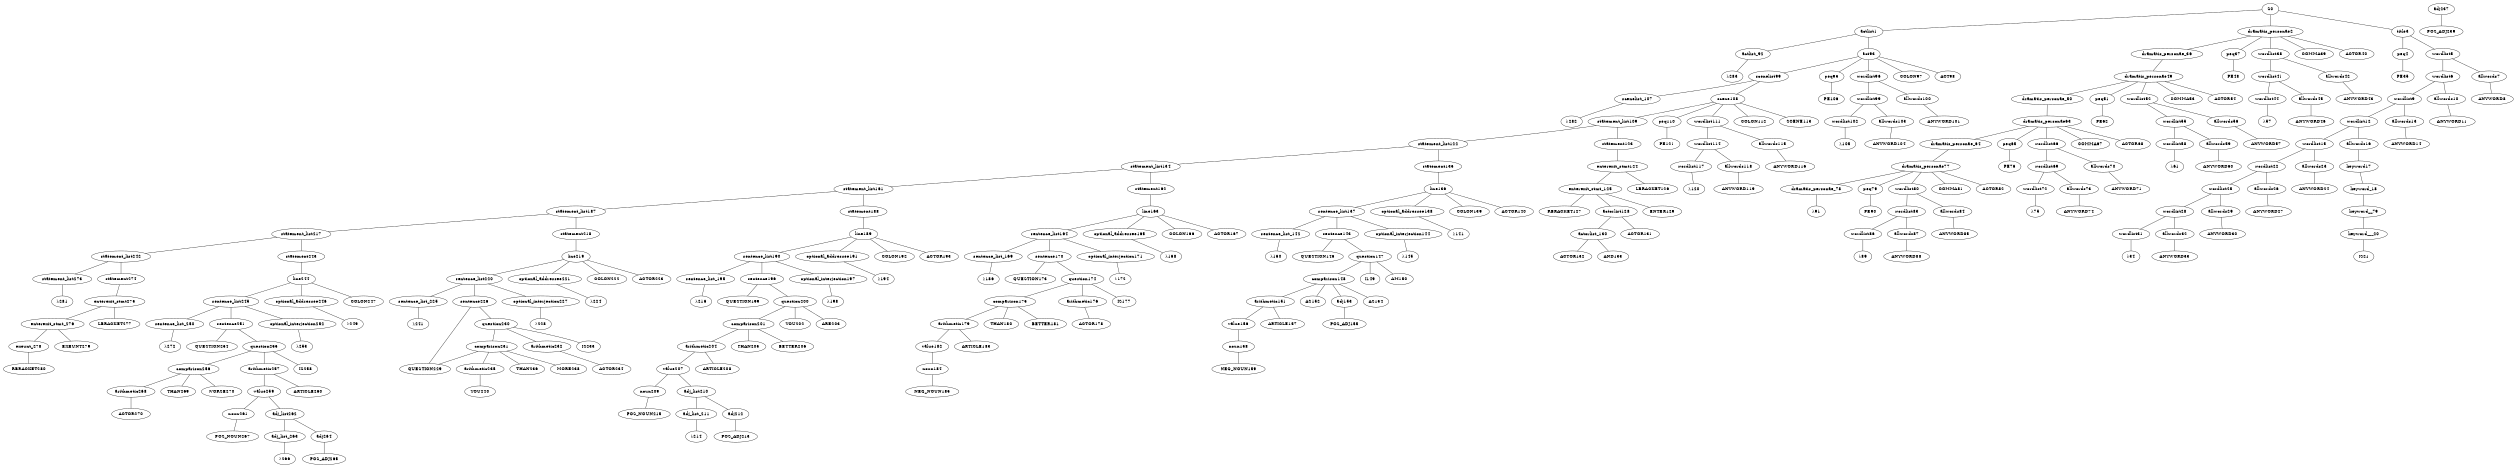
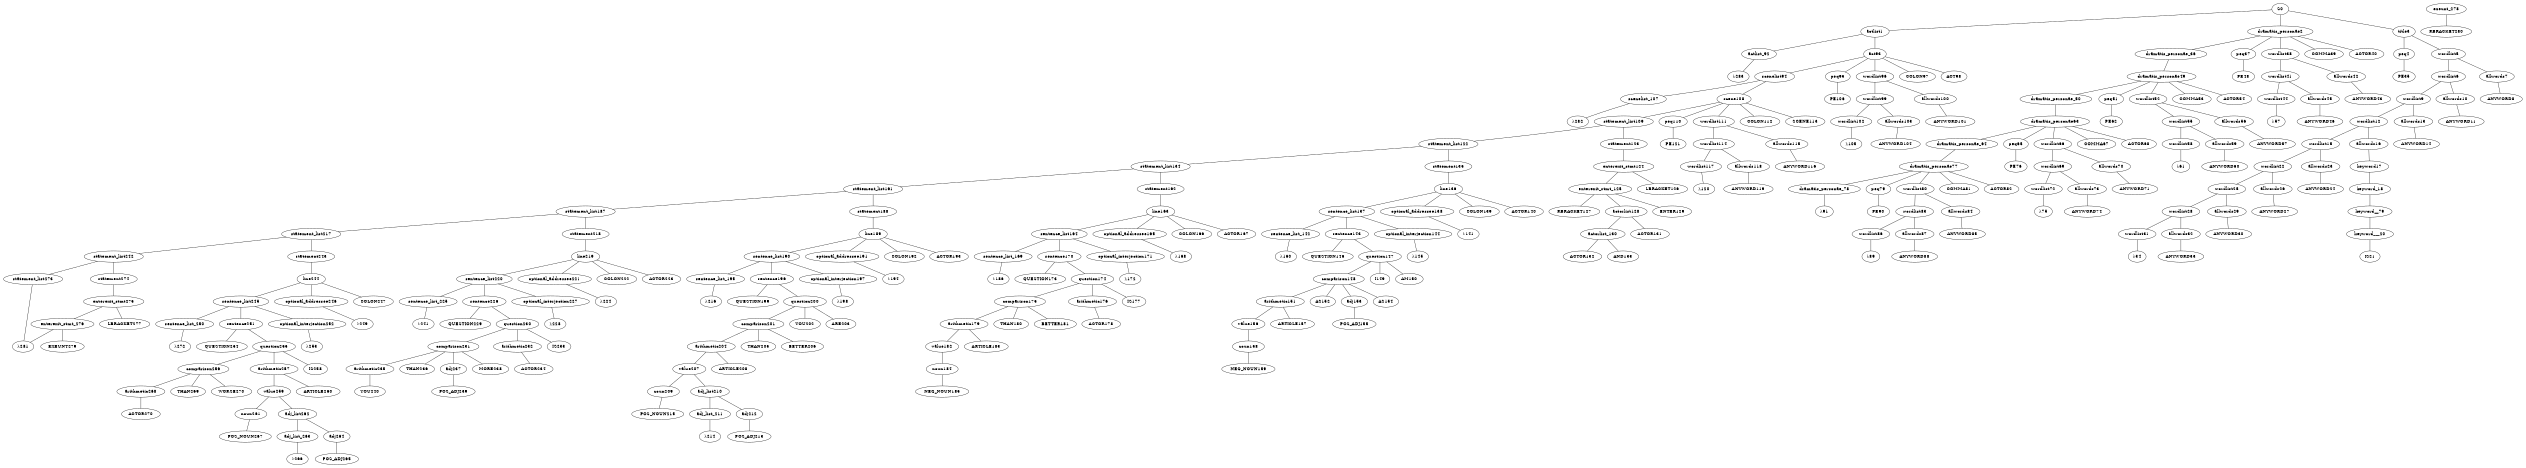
node "scenelist99": label "scenelist99" -> "scenelist94"
edge "enterexit_stmt_276" -- "exeunt_278": now "enterexit_stmt_276" -- "λ281"
edge "comparison231" -- "QUESTION229": now "comparison231" -- "adj237"
